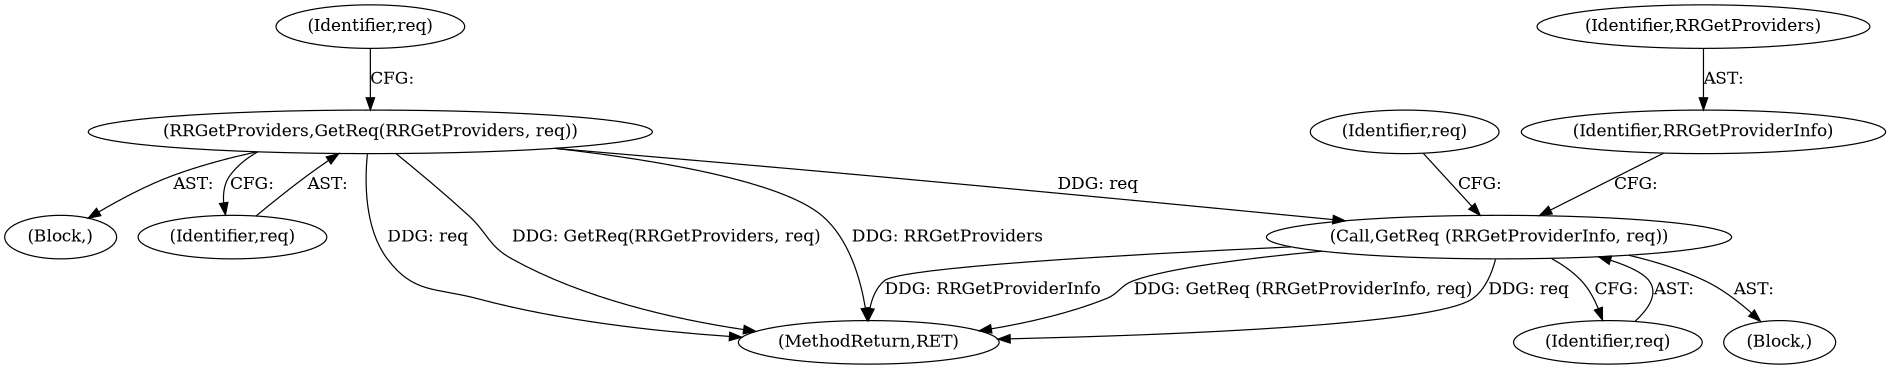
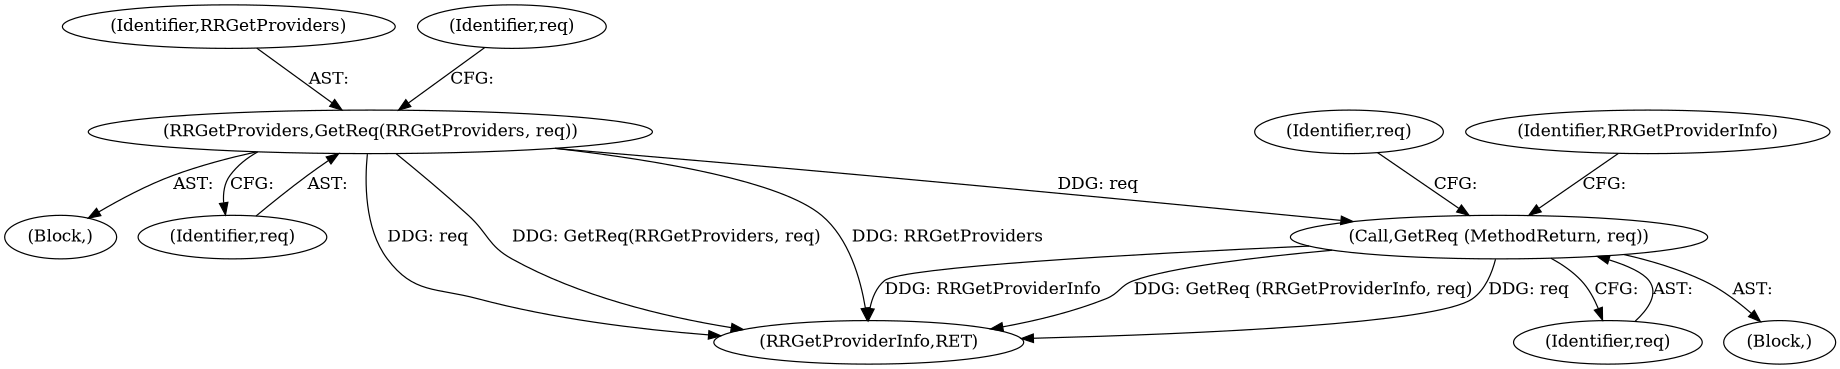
edge "(Identifier,RRGetProviders)" -> "(Identifier,RRGetProviderInfo)": now "(Identifier,RRGetProviders)" -> "(RRGetProviders,GetReq(RRGetProviders, req))"
node "(Call,GetReq (RRGetProviderInfo, req))": label "(Call,GetReq (RRGetProviderInfo, req))" -> "(Call,GetReq (MethodReturn, req))"
node "(MethodReturn,RET)": label "(MethodReturn,RET)" -> "(RRGetProviderInfo,RET)"
